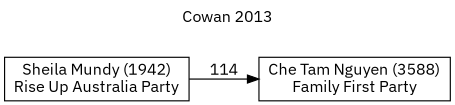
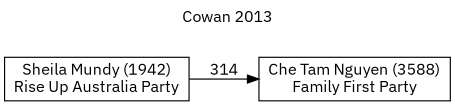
edge "Sheila Mundy (1942) Rise Up Australia Party" -> "Che Tam Nguyen (3588) Family First Party": label "114" -> "314"
